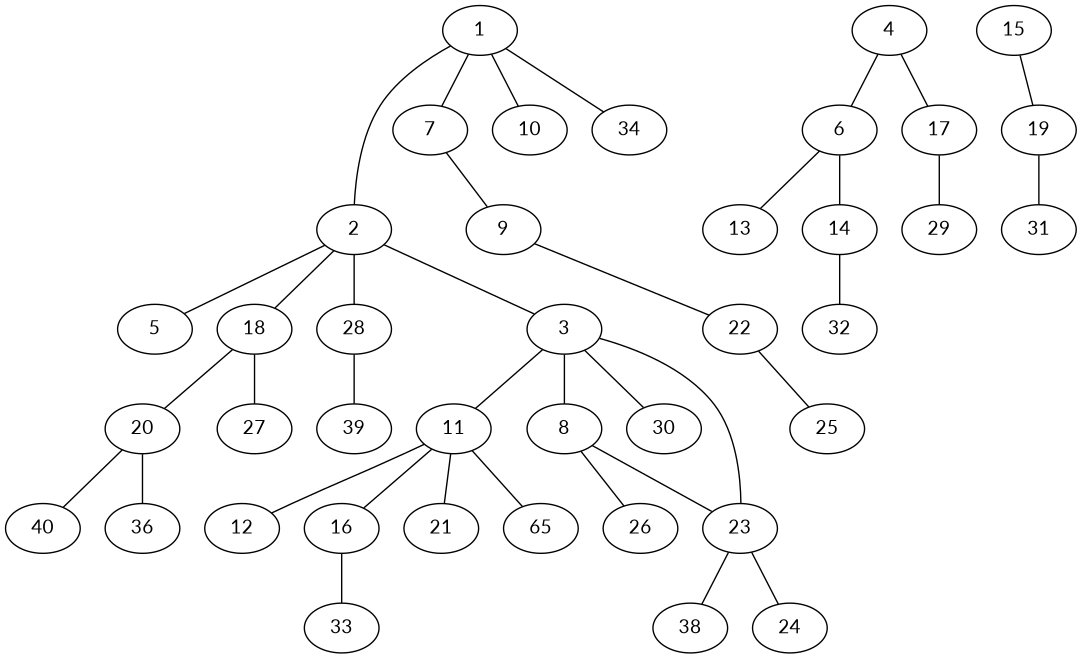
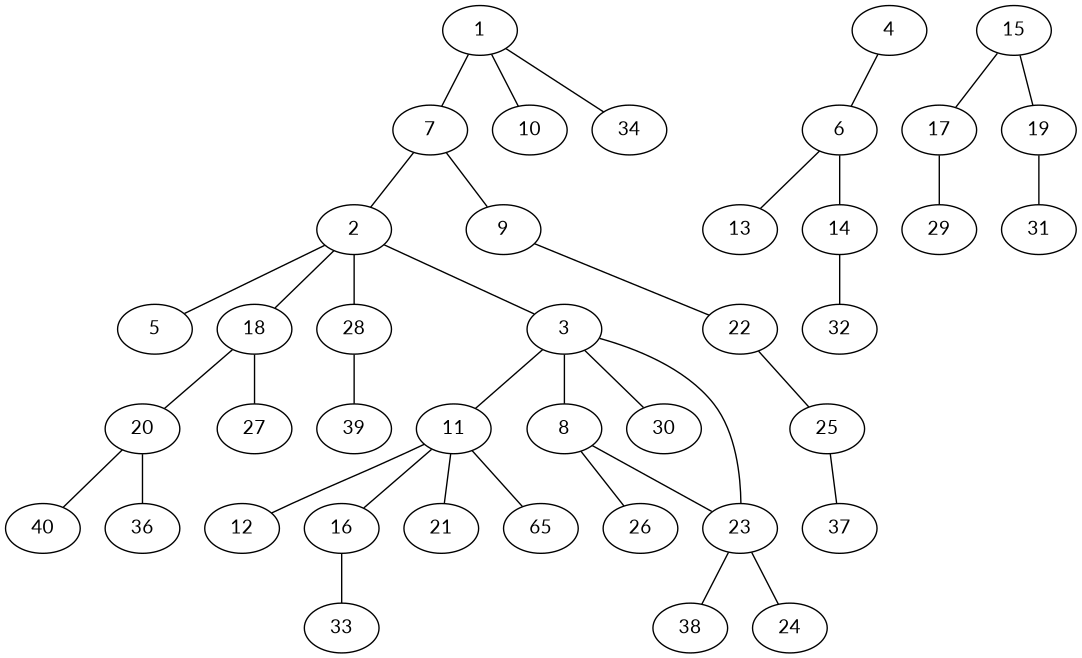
edge "4" -- "17": now "15" -- "17"
edge "1" -- "2": now "7" -- "2"
node "37": added
